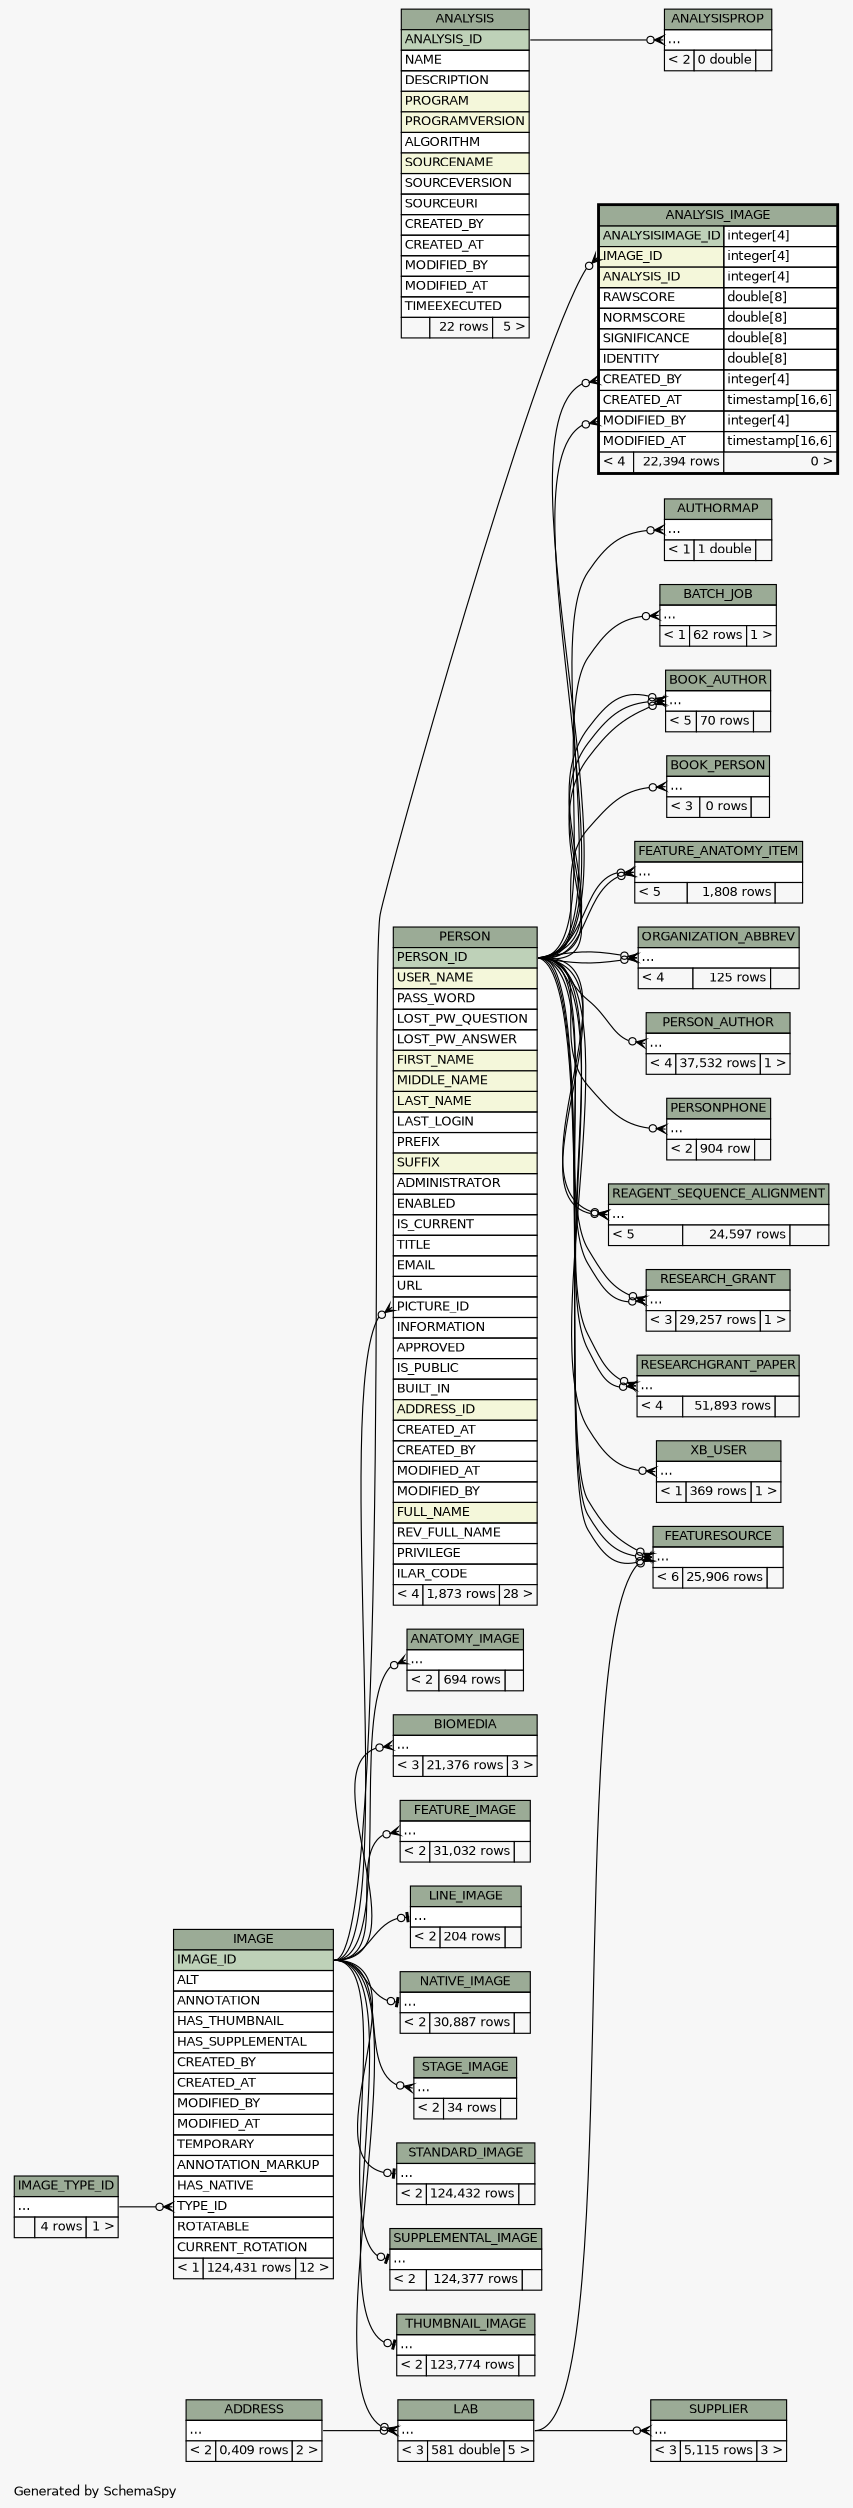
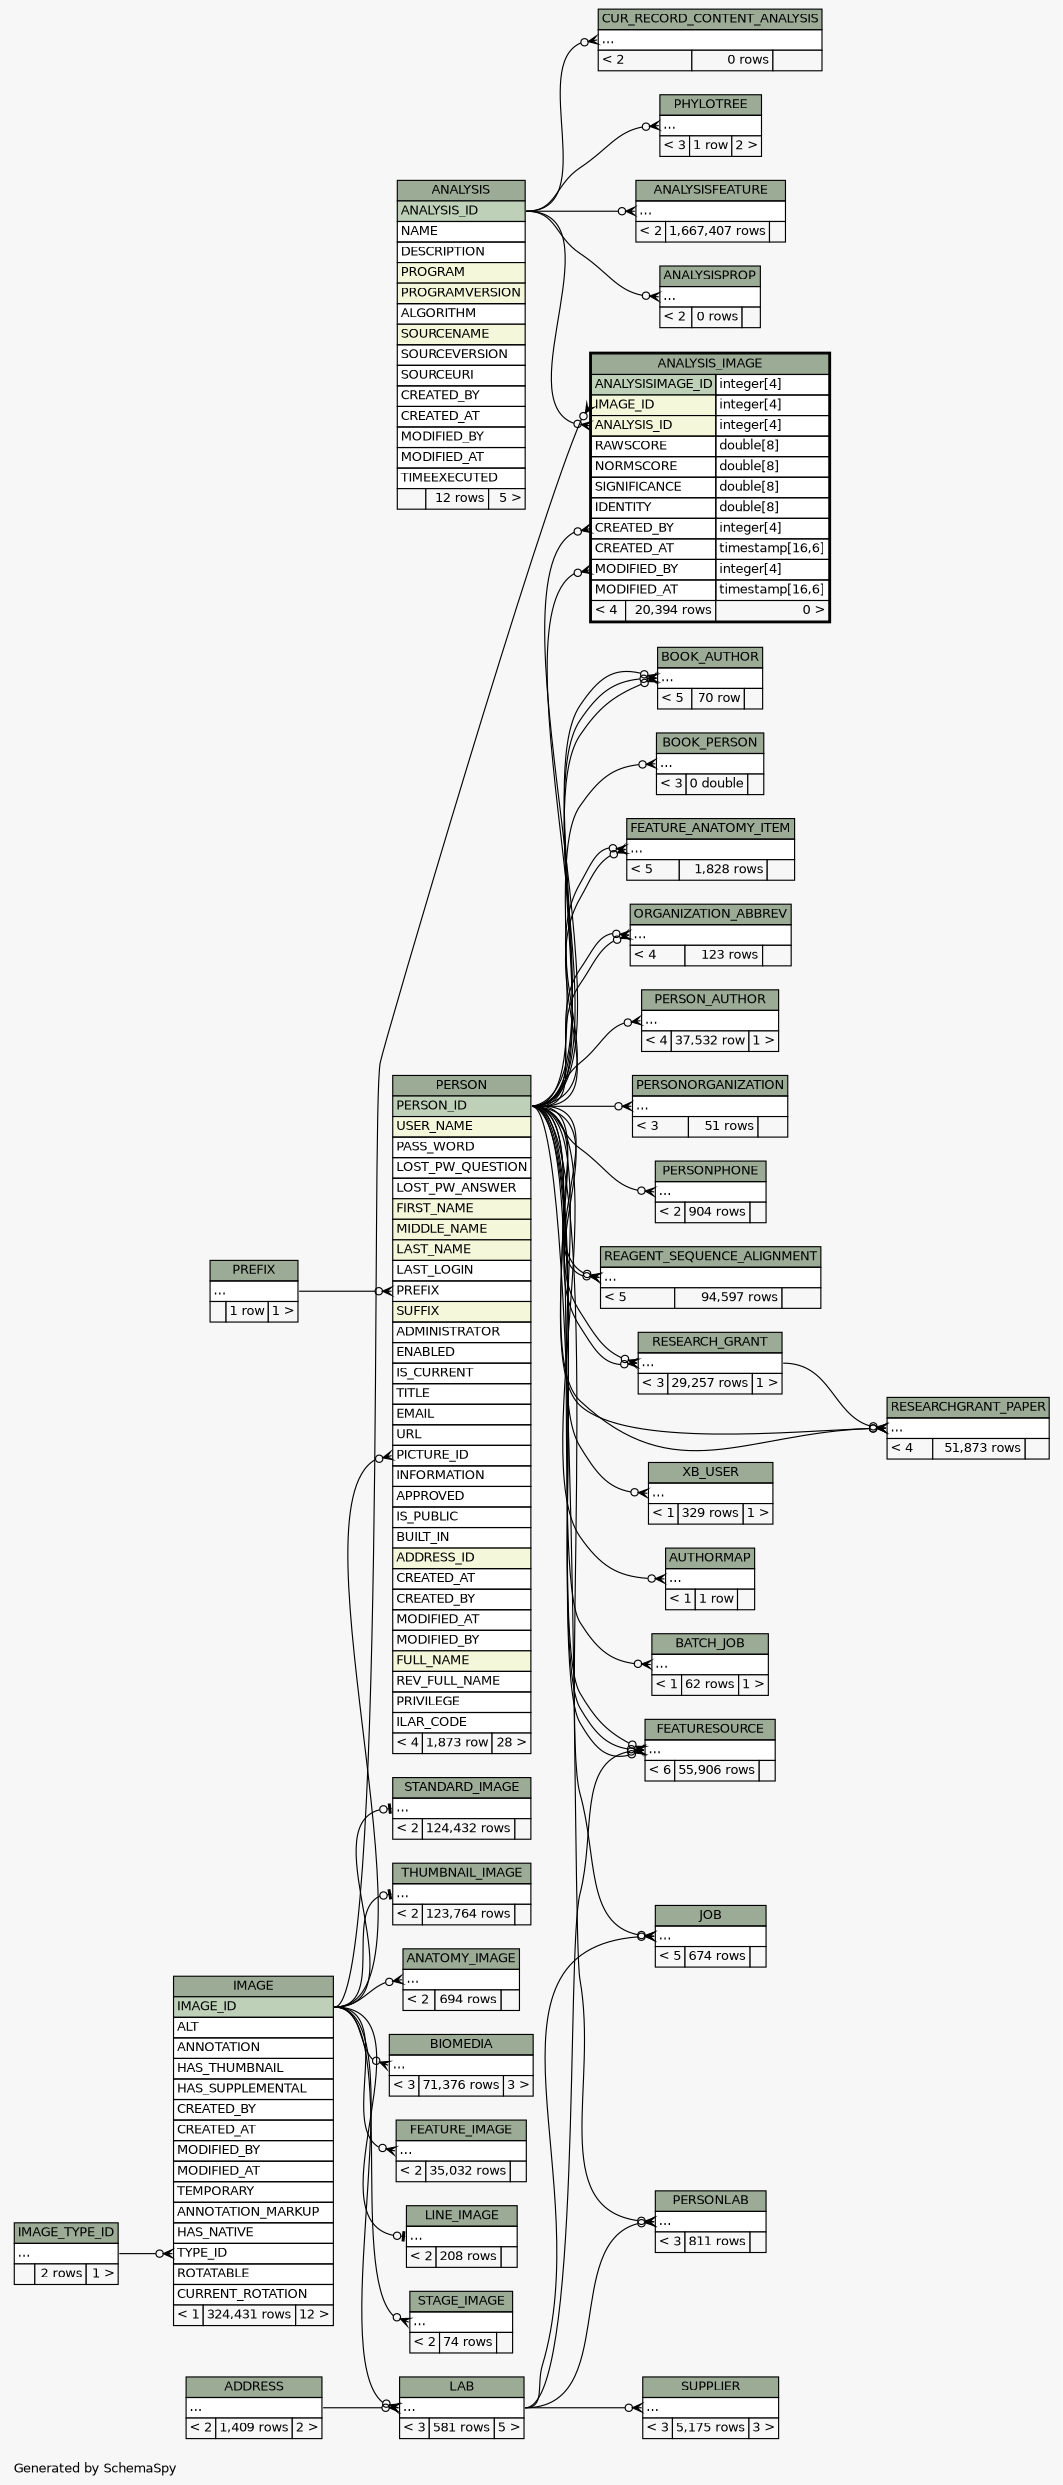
node "CUR_RECORD_CONTENT_ANALYSIS": added
node "ANALYSISPROP": text "0 double" -> "0 rows"
node "PHYLOTREE": added
node "ANALYSISFEATURE": added
edge "ANALYSIS" -> "ANALYSIS_IMAGE": added
node "ANALYSIS": text "22 rows" -> "12 rows"
node "ANALYSIS_IMAGE": text "22,394 rows" -> "20,394 rows"
node "AUTHORMAP": text "1 double" -> "1 row"
node "BOOK_AUTHOR": text "70 rows" -> "70 row"
node "BOOK_PERSON": text "0 rows" -> "0 double"
node "FEATURE_ANATOMY_ITEM": text "1,808 rows" -> "1,828 rows"
node "ORGANIZATION_ABBREV": text "125 rows" -> "123 rows"
node "PERSON_AUTHOR": text "37,532 rows" -> "37,532 row"
node "PERSONORGANIZATION": added
node "PERSONPHONE": text "904 row" -> "904 rows"
node "REAGENT_SEQUENCE_ALIGNMENT": text "24,597 rows" -> "94,597 rows"
node "PREFIX": added
edge "RESEARCH_GRANT" -> "RESEARCHGRANT_PAPER": added
node "RESEARCHGRANT_PAPER": text "51,893 rows" -> "51,873 rows"
node "XB_USER": text "369 rows" -> "329 rows"
node "FEATURESOURCE": text "25,906 rows" -> "55,906 rows"
node "PERSON": text "1,873 rows" -> "1,873 row"
node "BIOMEDIA": text "21,376 rows" -> "71,376 rows"
node "FEATURE_IMAGE": text "31,032 rows" -> "35,032 rows"
node "JOB": added
node "LINE_IMAGE": text "204 rows" -> "208 rows"
node "NATIVE_IMAGE": removed
node "STAGE_IMAGE": text "34 rows" -> "74 rows"
node "PERSONLAB": added
node "IMAGE_TYPE_ID": text "4 rows" -> "2 rows"
node "SUPPLEMENTAL_IMAGE": removed
node "IMAGE": text "124,431 rows" -> "324,431 rows"
node "THUMBNAIL_IMAGE": text "123,774 rows" -> "123,764 rows"
node "ADDRESS": text "0,409 rows" -> "1,409 rows"
node "LAB": text "581 double" -> "581 rows"
node "SUPPLIER": text "5,115 rows" -> "5,175 rows"
